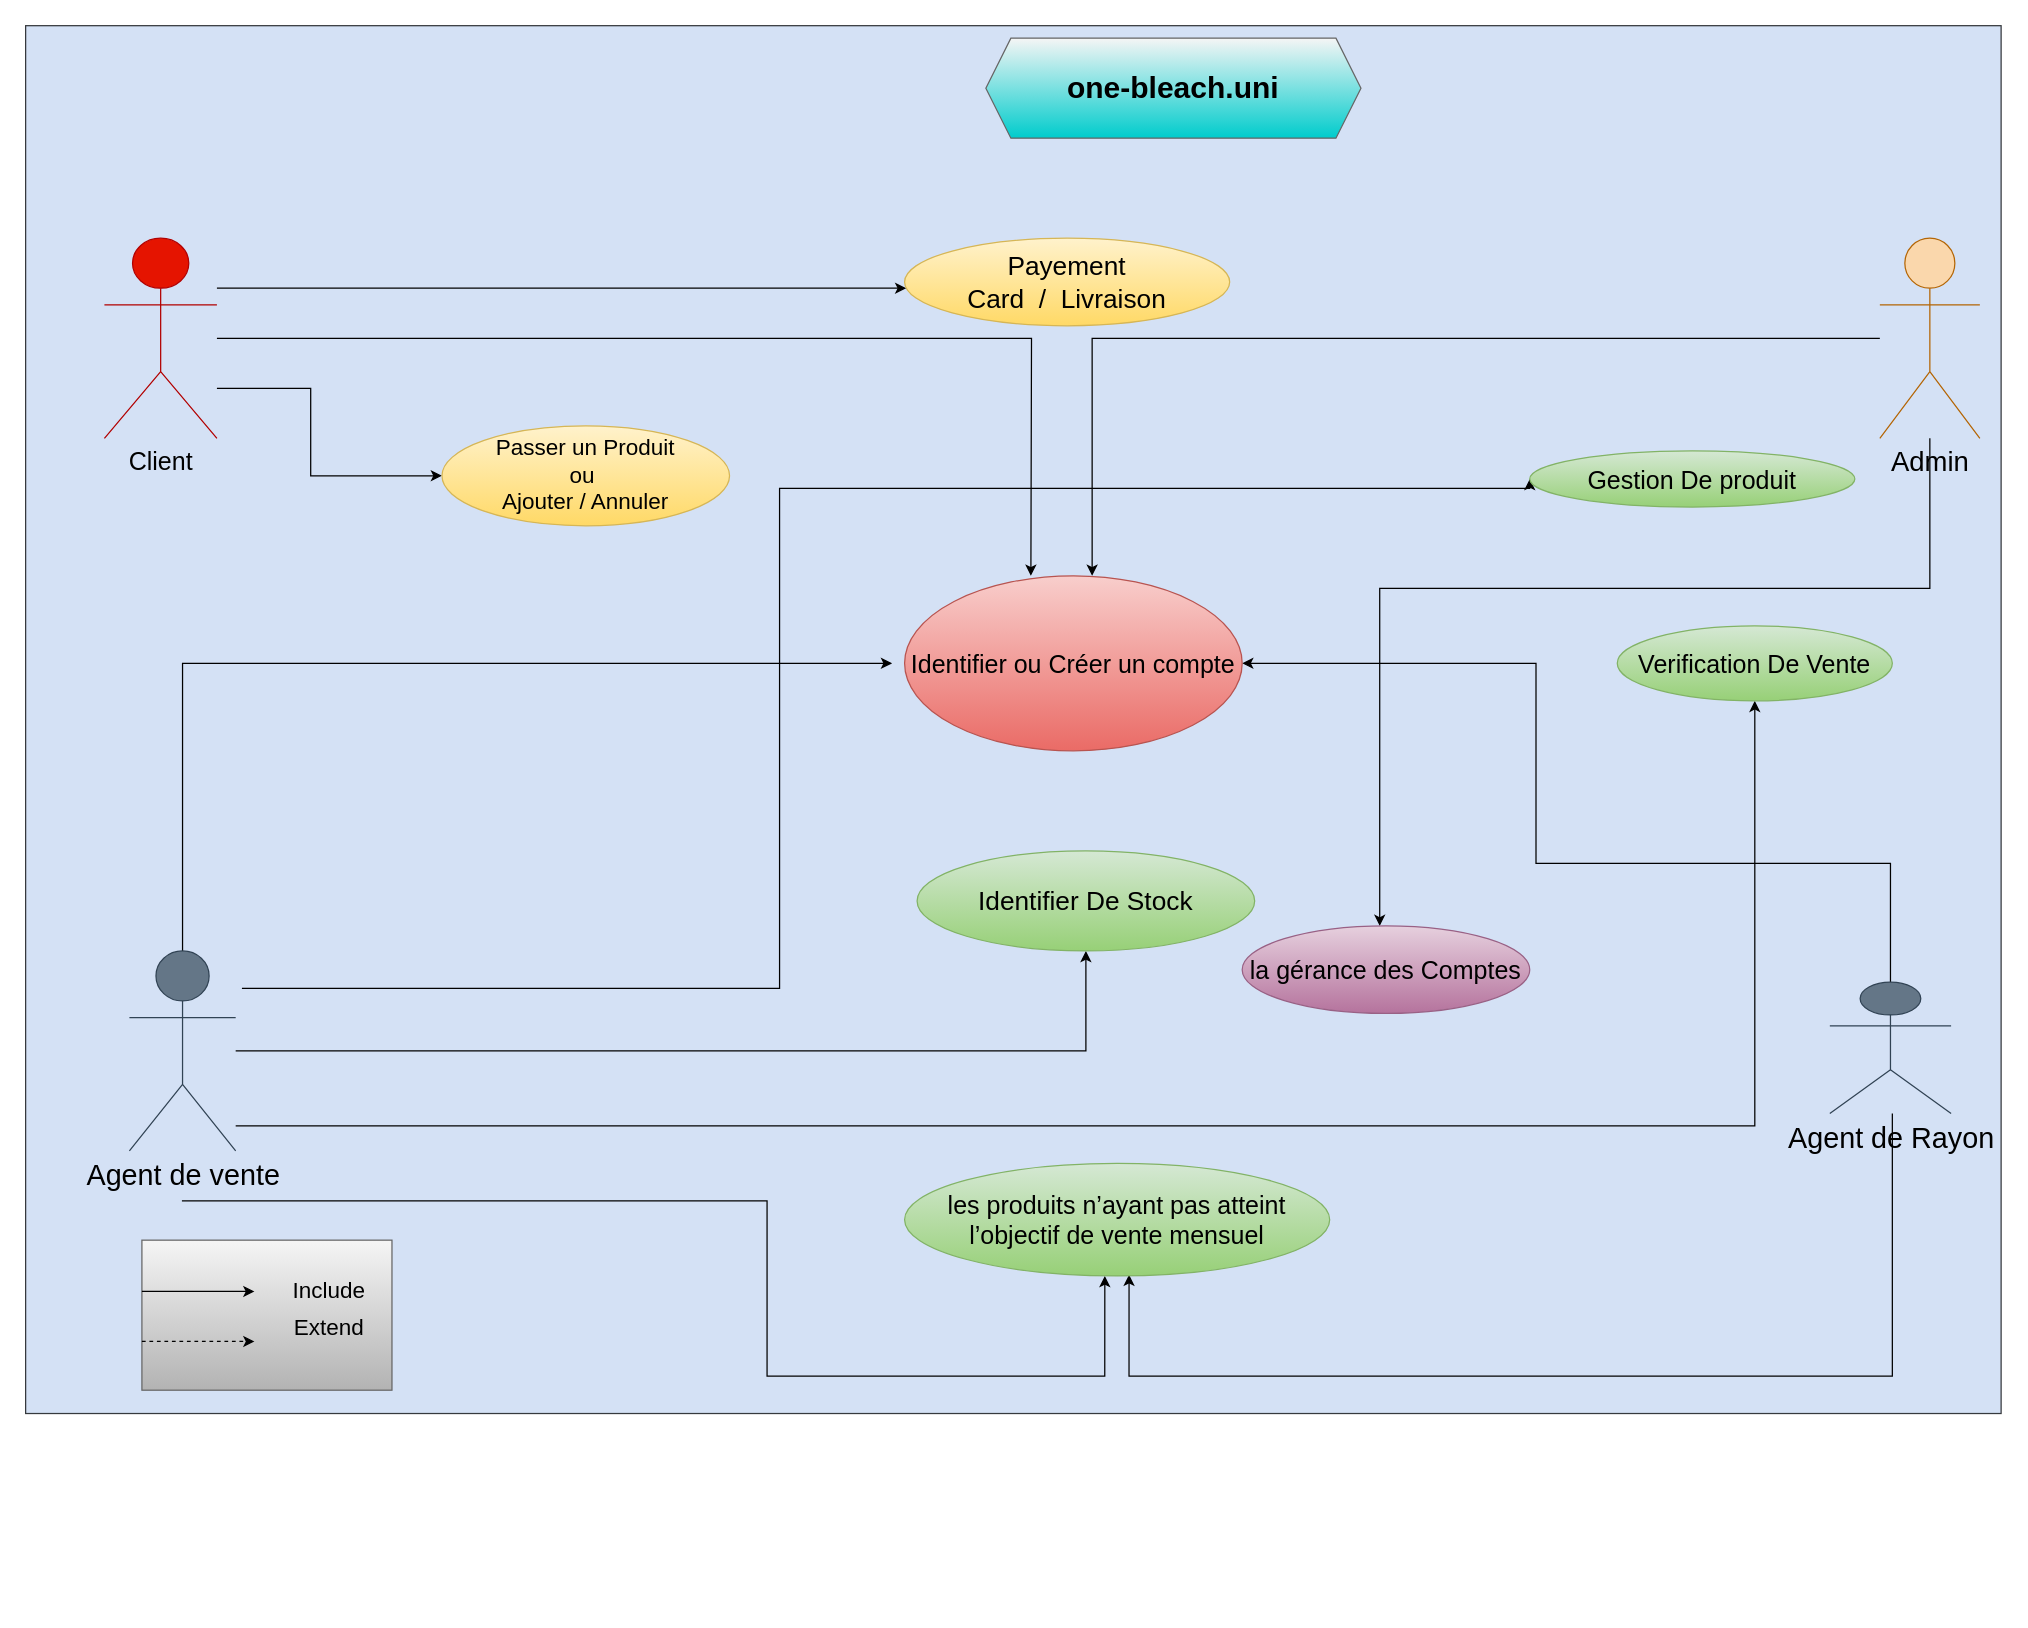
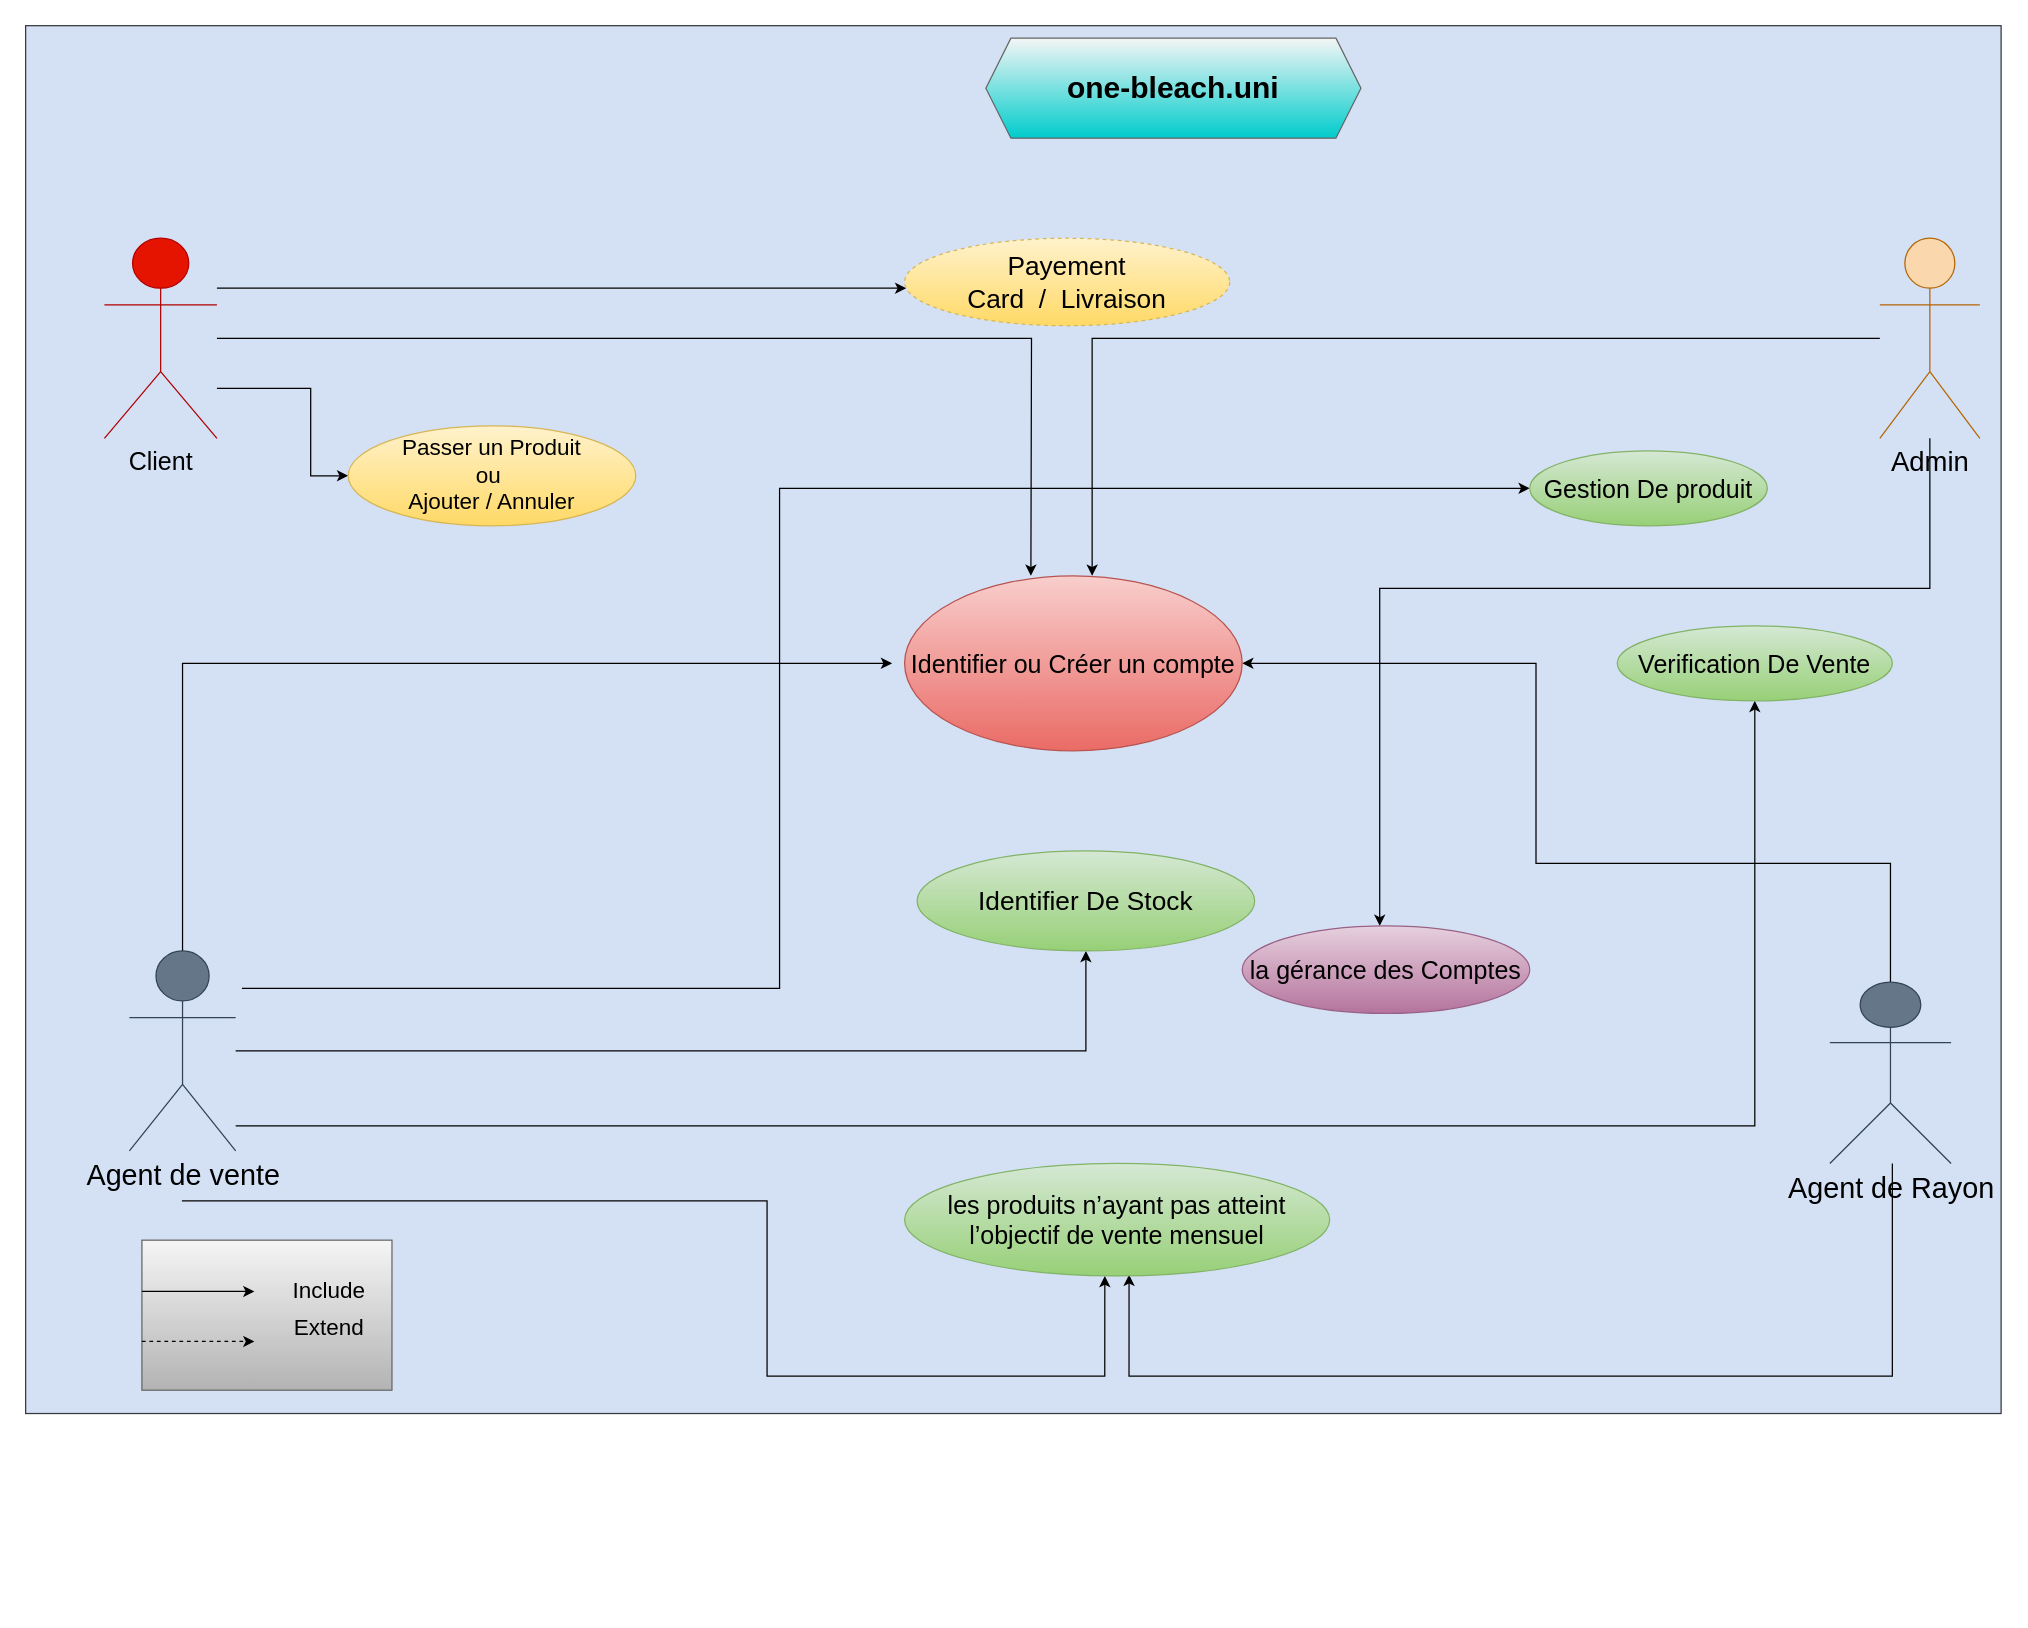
node "Payement Card / Livraison": style solid -> dashed
node "Passer un Produit ou Ajouter / Annuler": moved (586, 476) -> (492, 476)
node "Gestion De produit": size 325x56 -> 238x75
node "Agent de Rayon": size 121x131 -> 121x181
